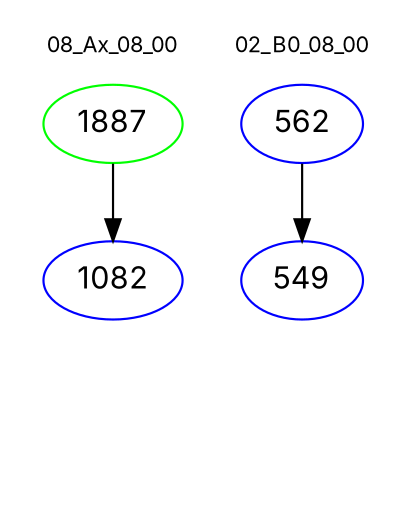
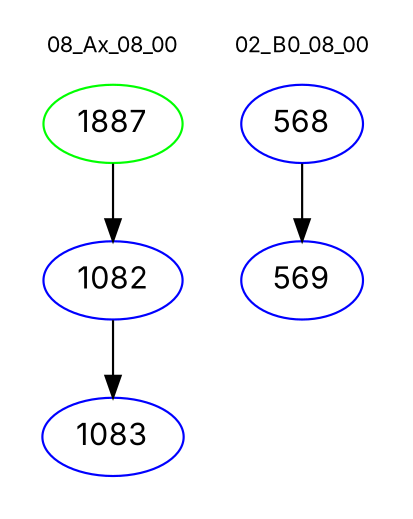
node "562": label "562" -> "568"
node "549": label "549" -> "569"
node "1083": added
